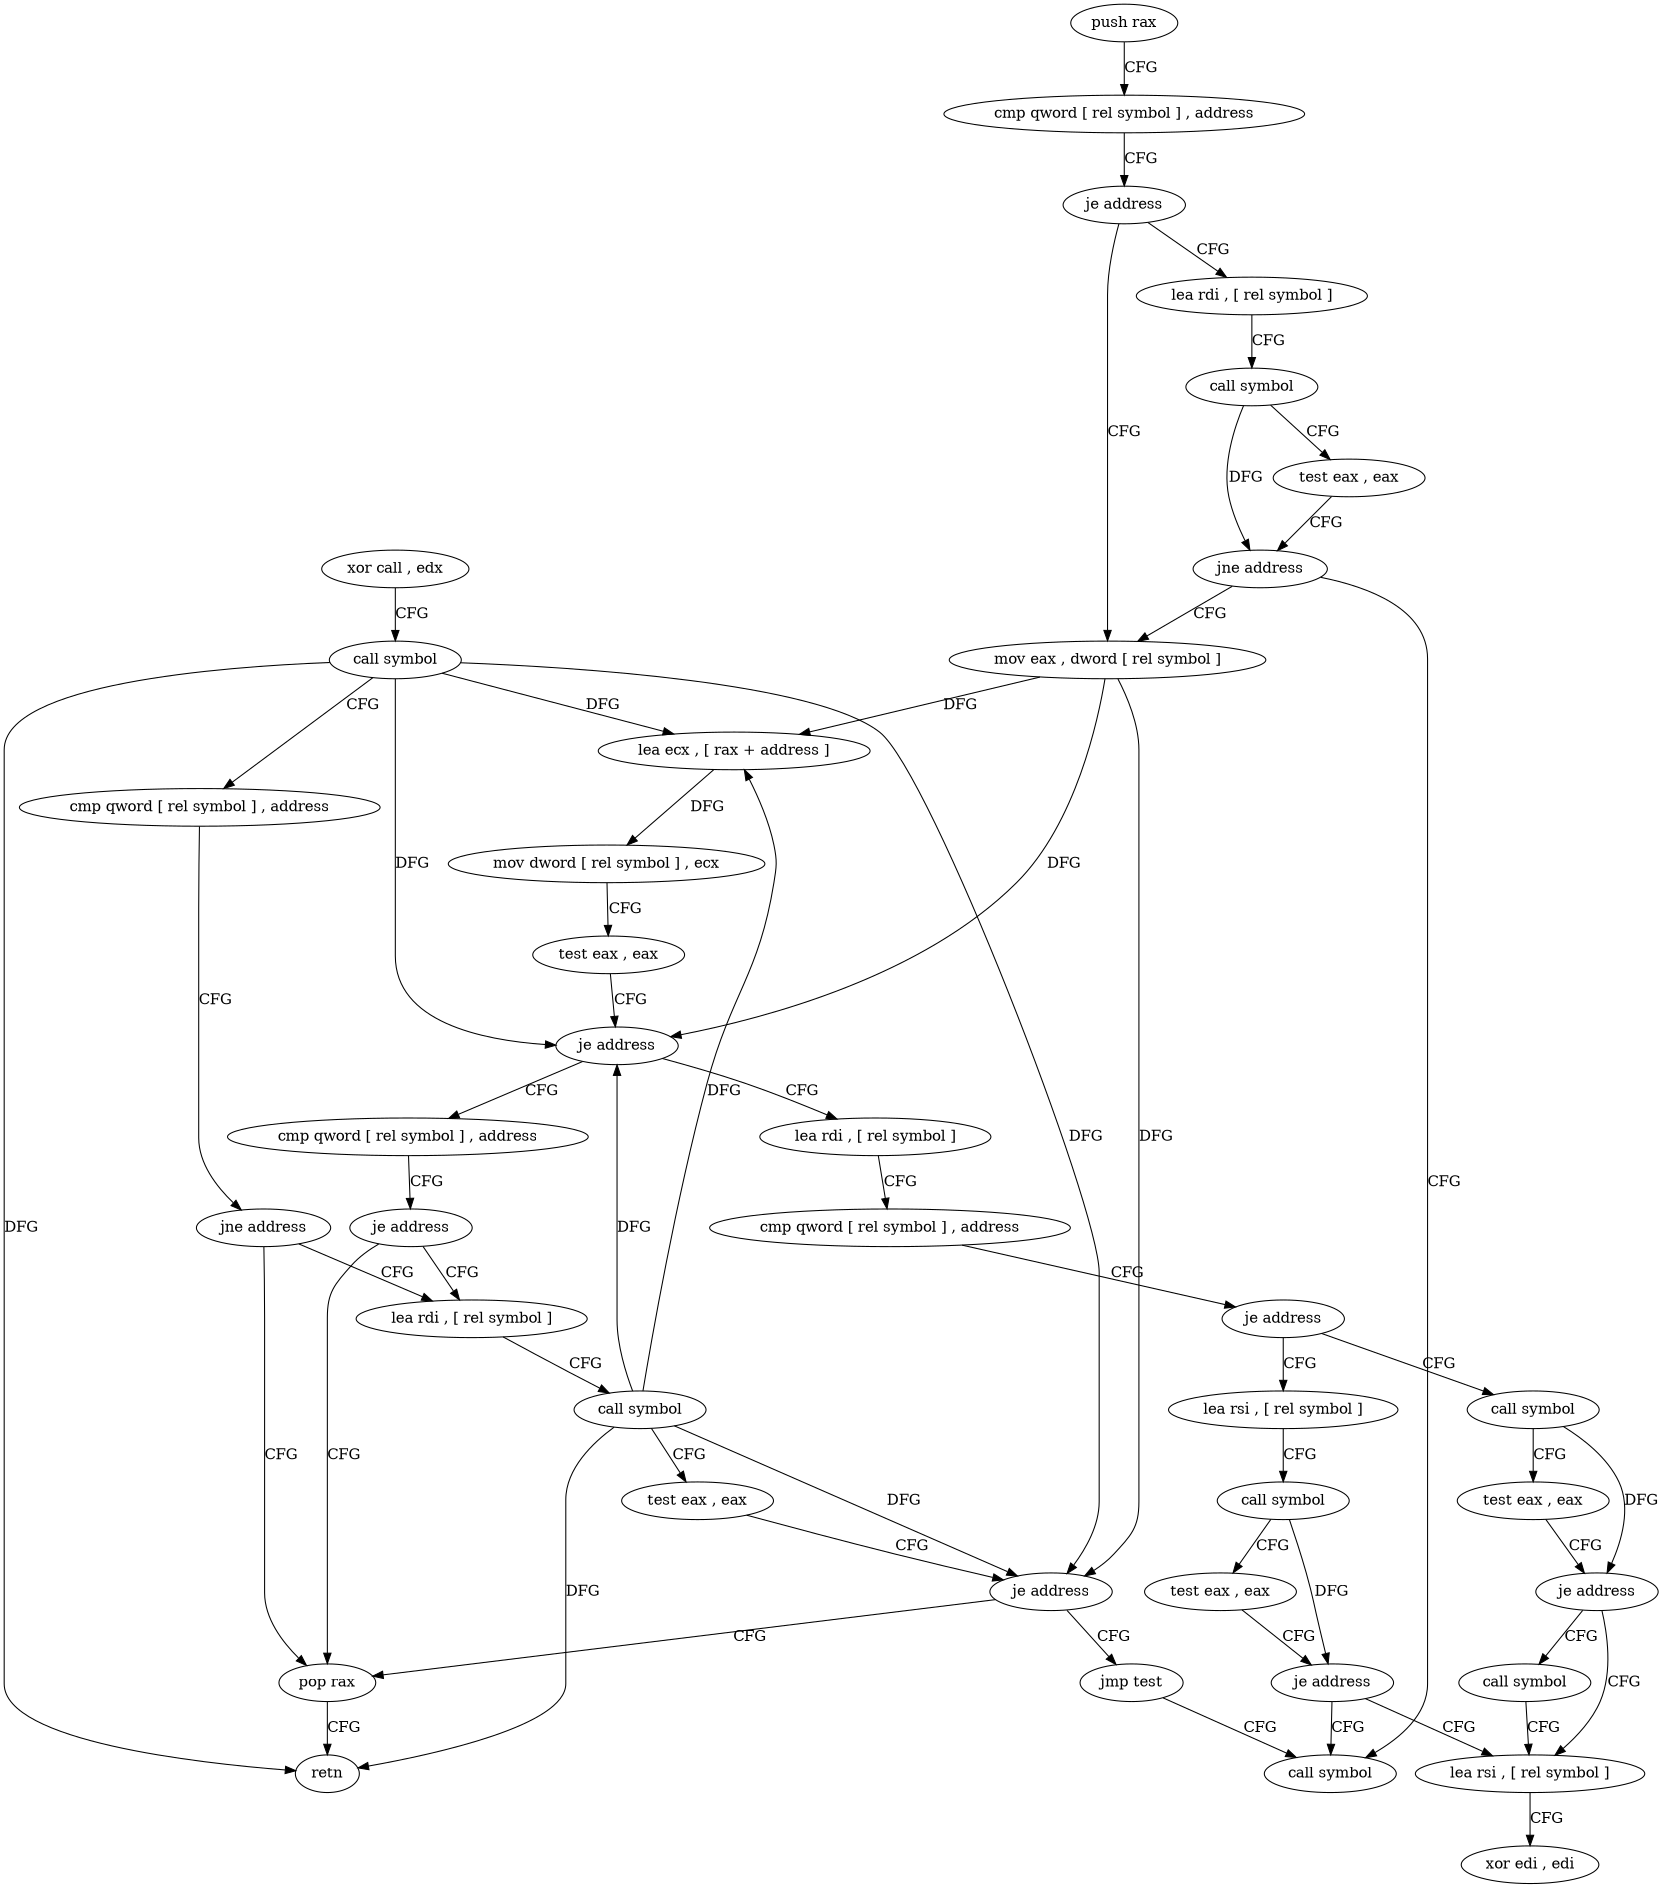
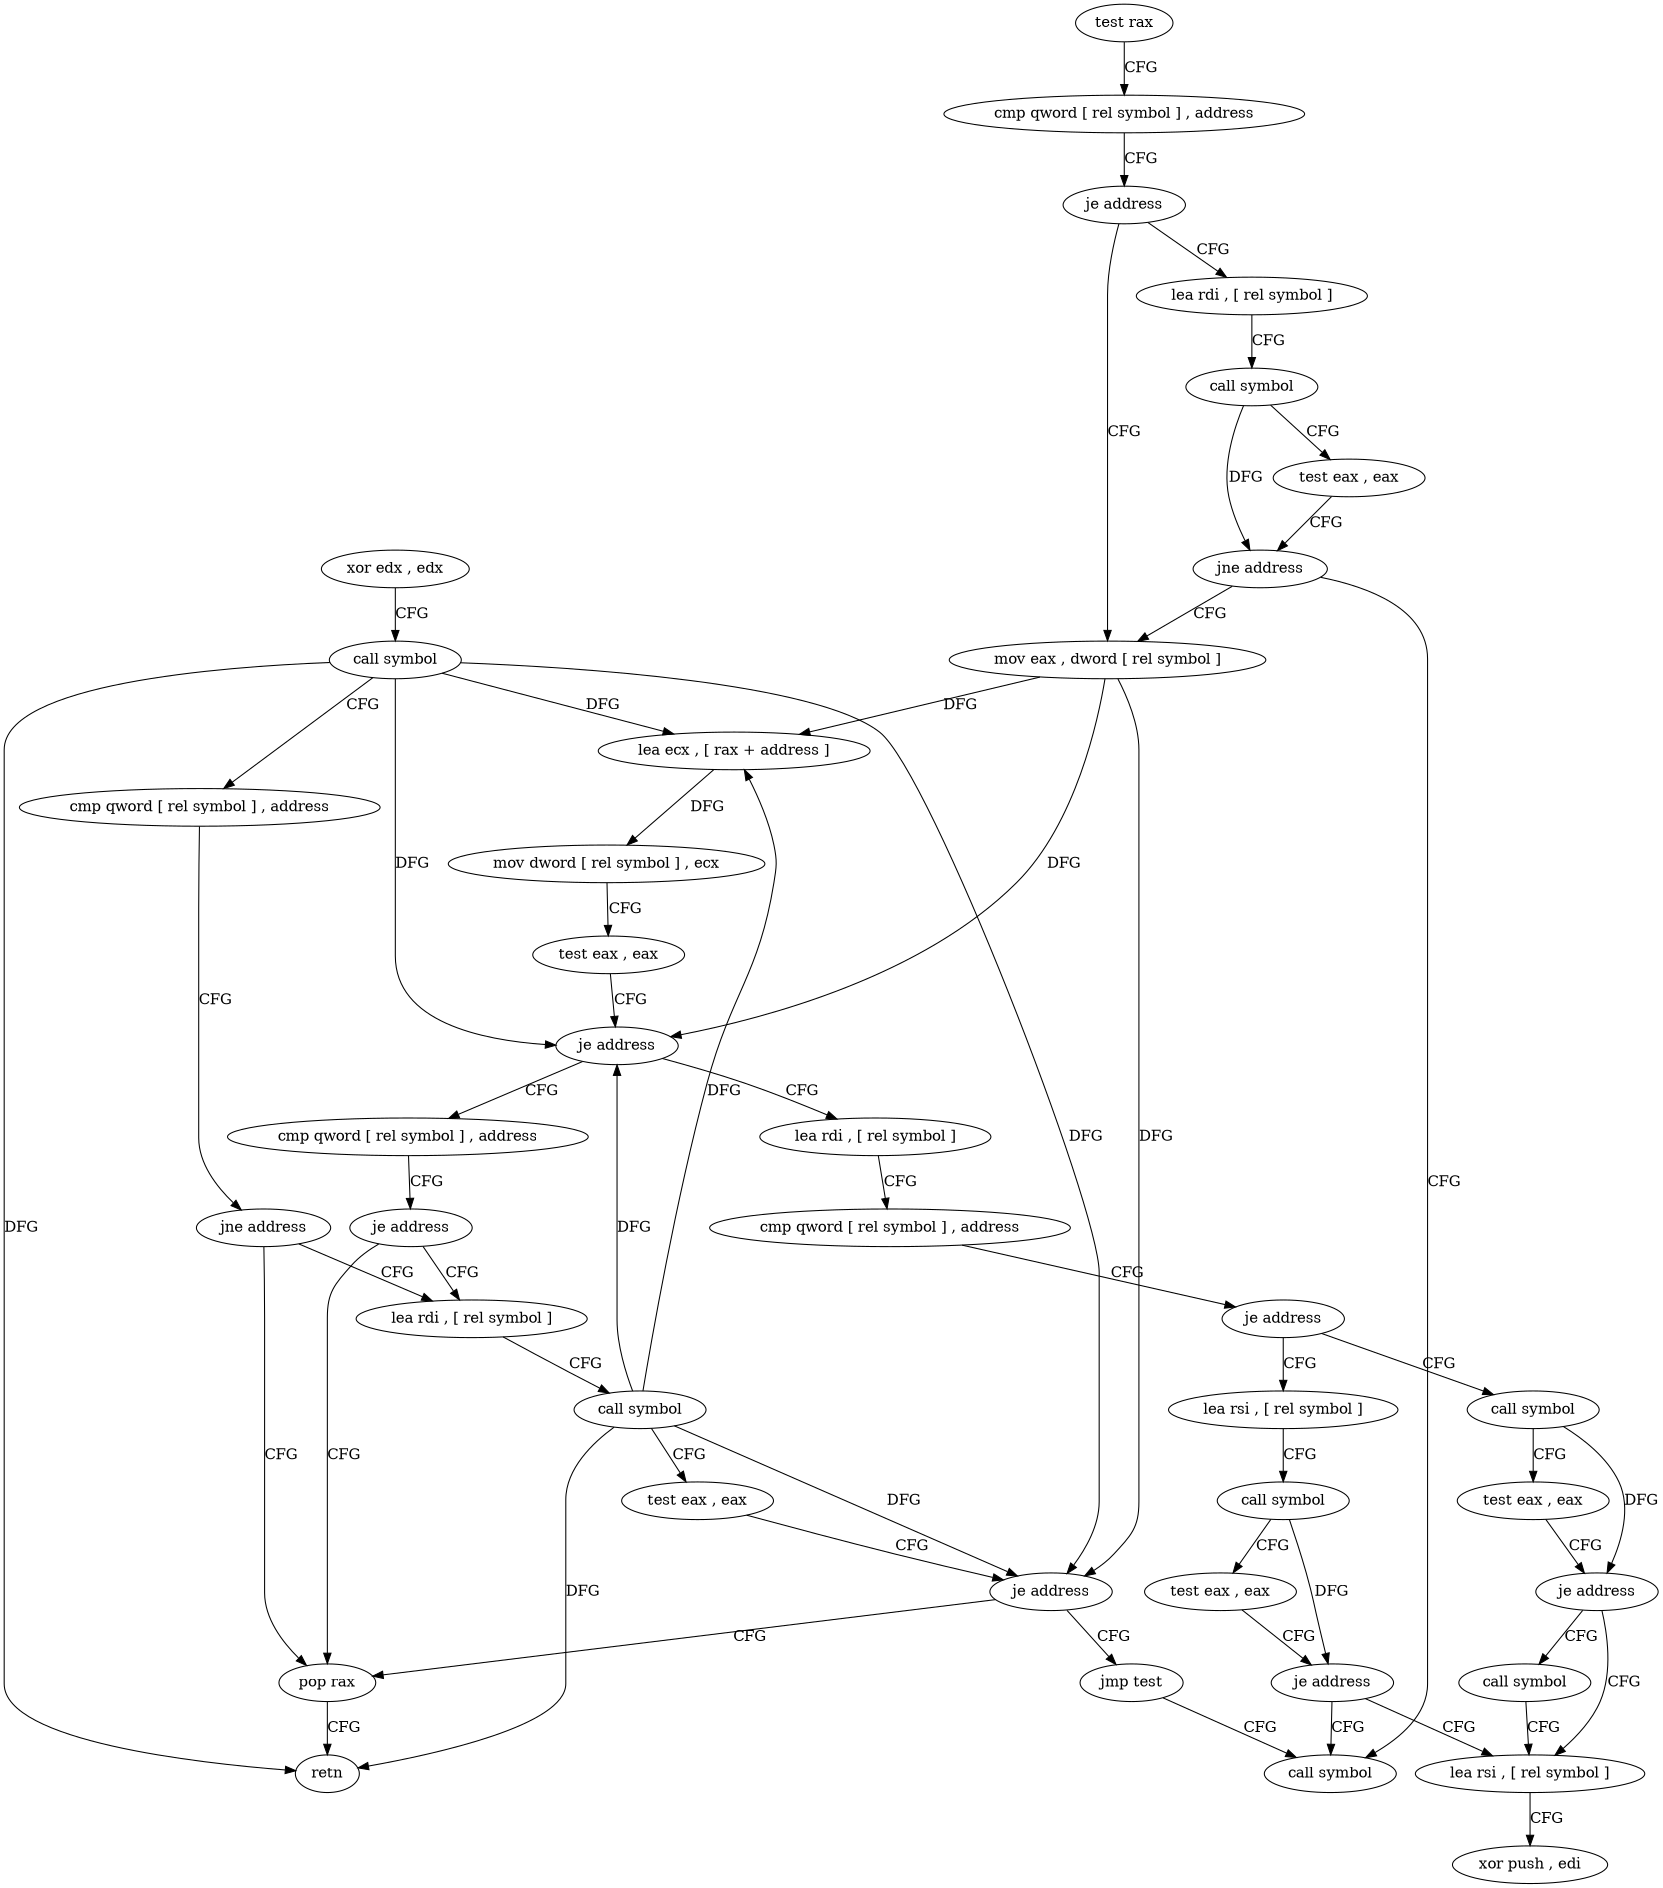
node "push rax": label "push rax" -> "test rax"
node "xor call , edx": label "xor call , edx" -> "xor edx , edx"
node "xor edi , edi": label "xor edi , edi" -> "xor push , edi"
